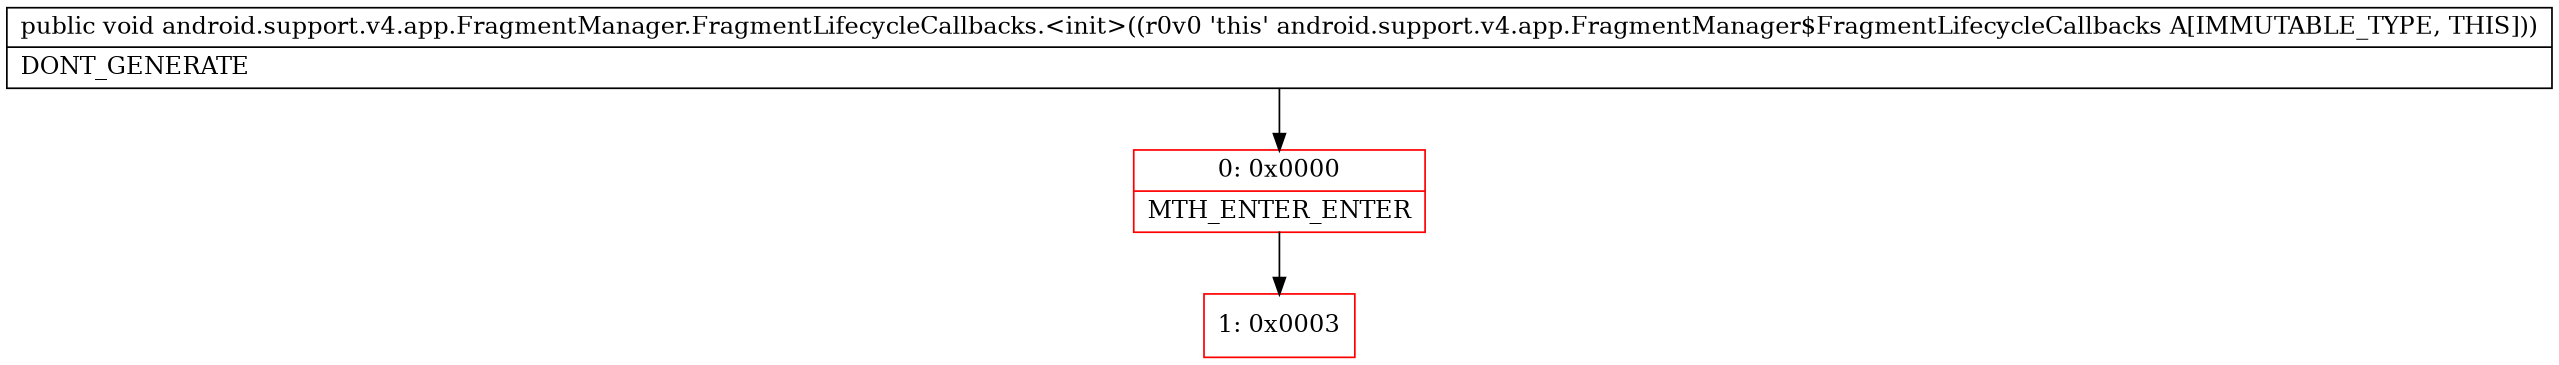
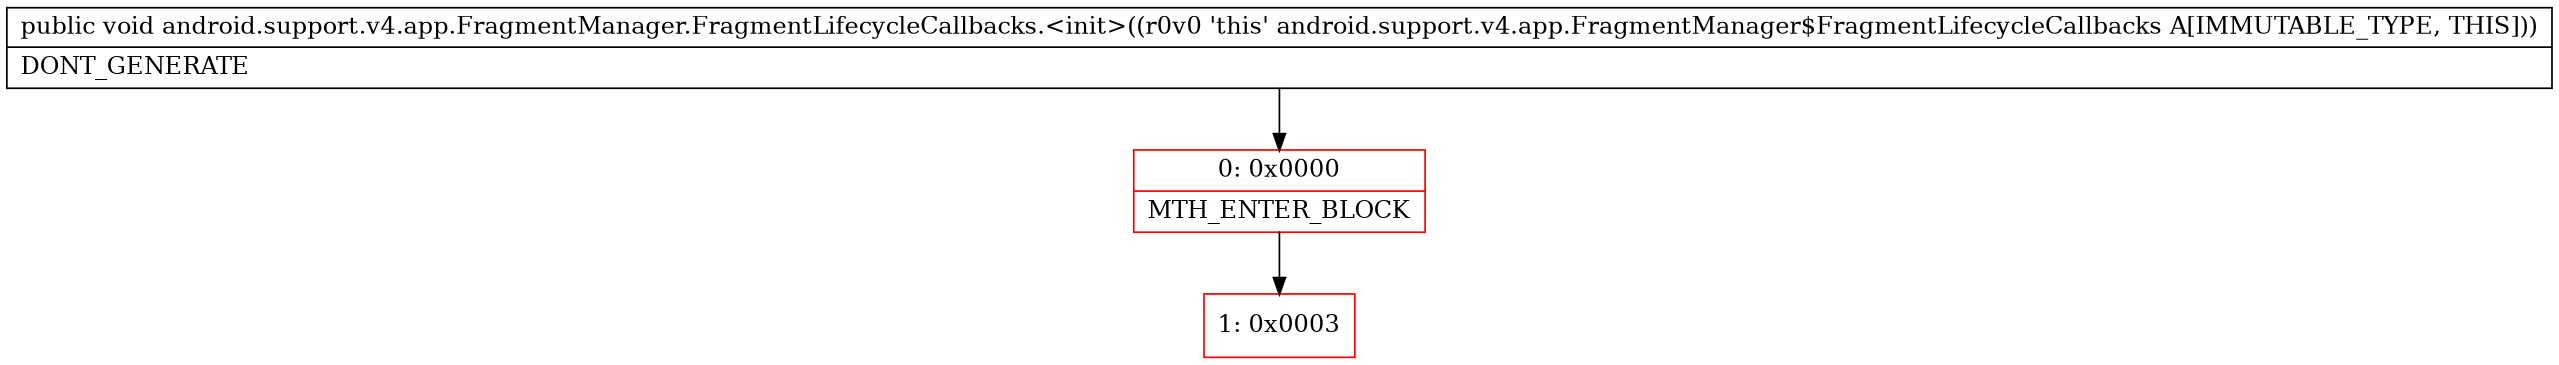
node "0: 0x0000": text "MTH_ENTER_ENTER" -> "MTH_ENTER_BLOCK"
